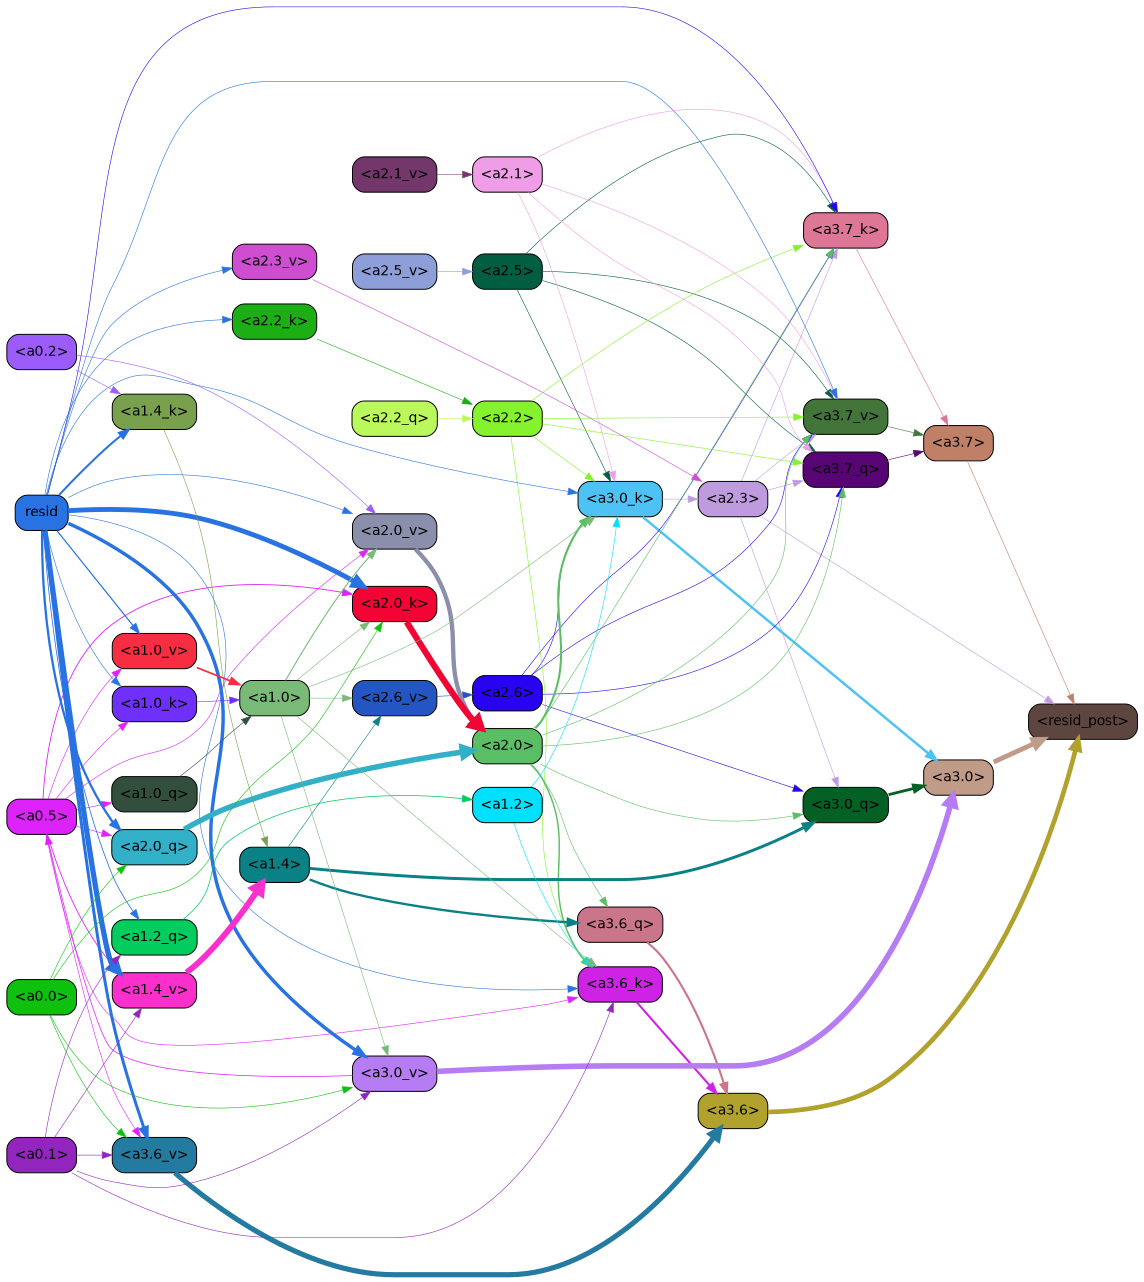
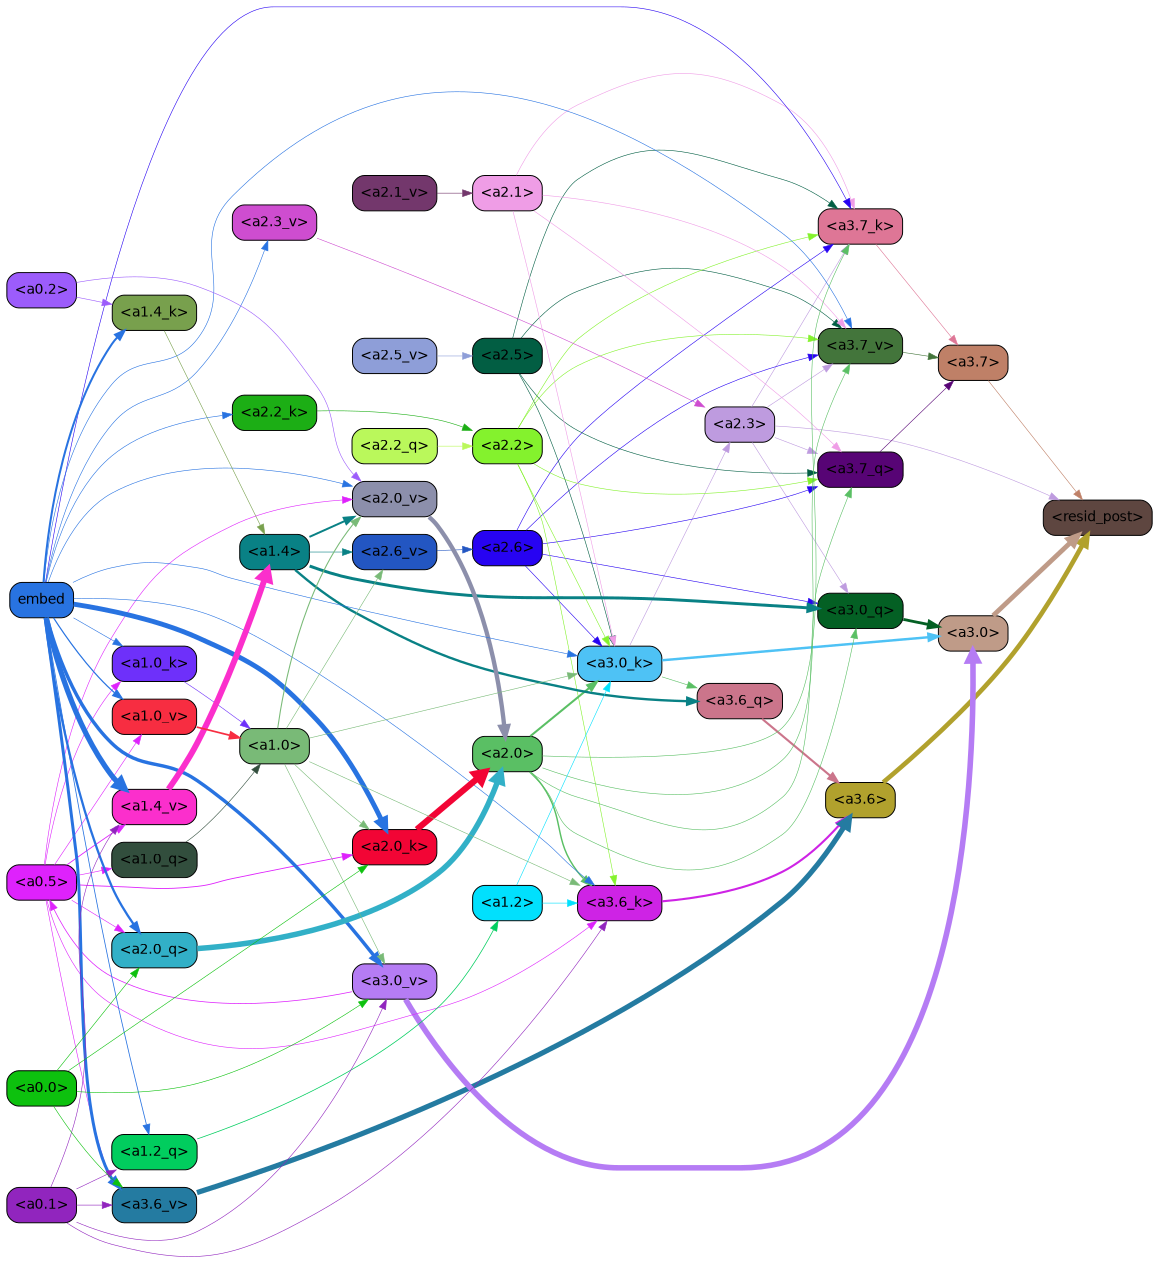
node "resid": label "resid" -> "embed"
edge "<a1.4>" -> "<a2.0_v>": added
edge "<a2.0>" -> "<a3.6_q>": now "<a3.0_k>" -> "<a3.6_q>"
